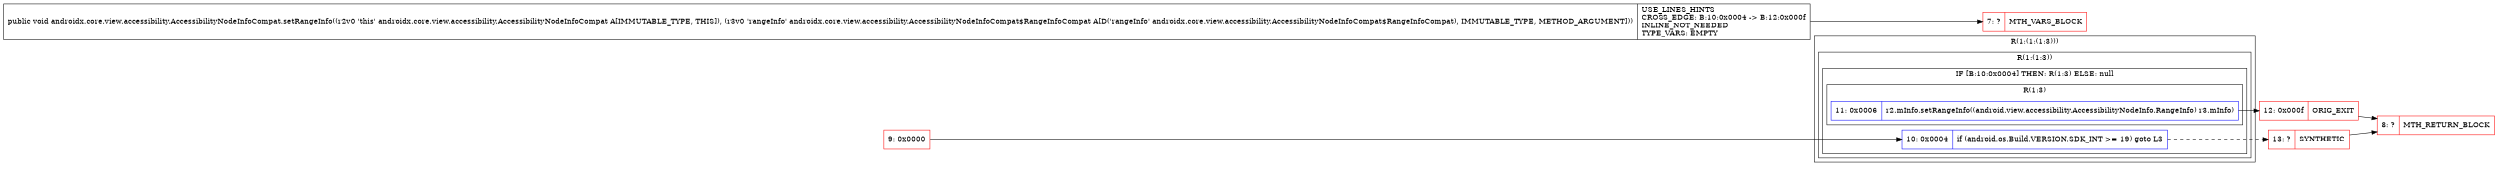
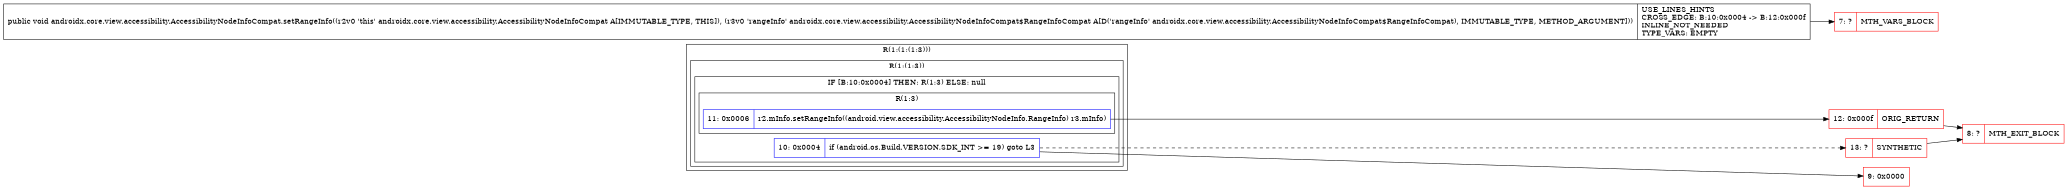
node "12: 0x000f": text "ORIG_EXIT" -> "ORIG_RETURN"
node "8: ?": text "MTH_RETURN_BLOCK" -> "MTH_EXIT_BLOCK"
edge "9: 0x0000" -> "10: 0x0004": reversed
